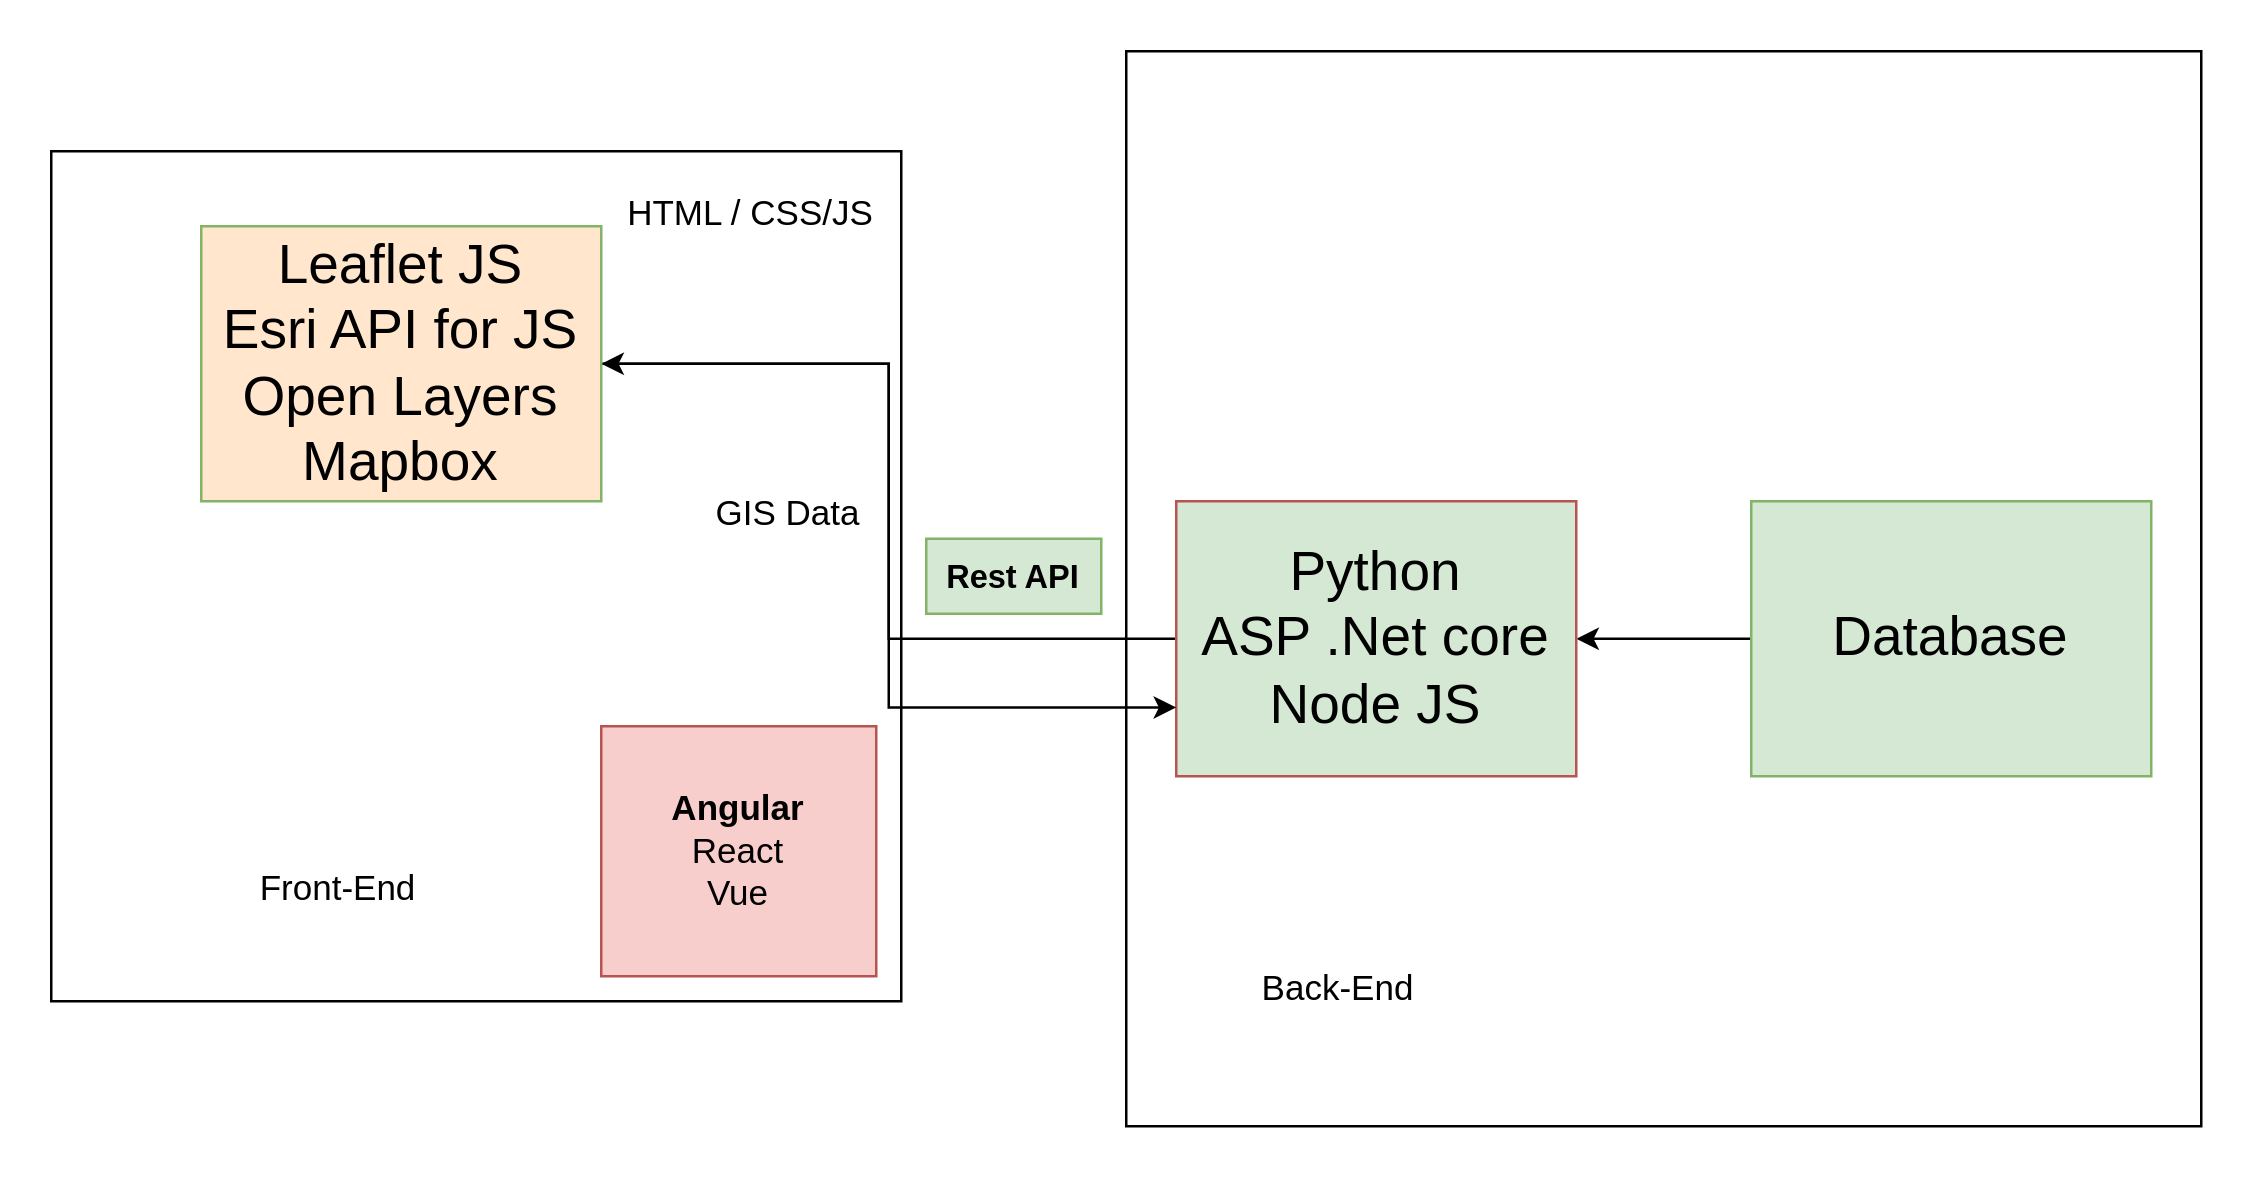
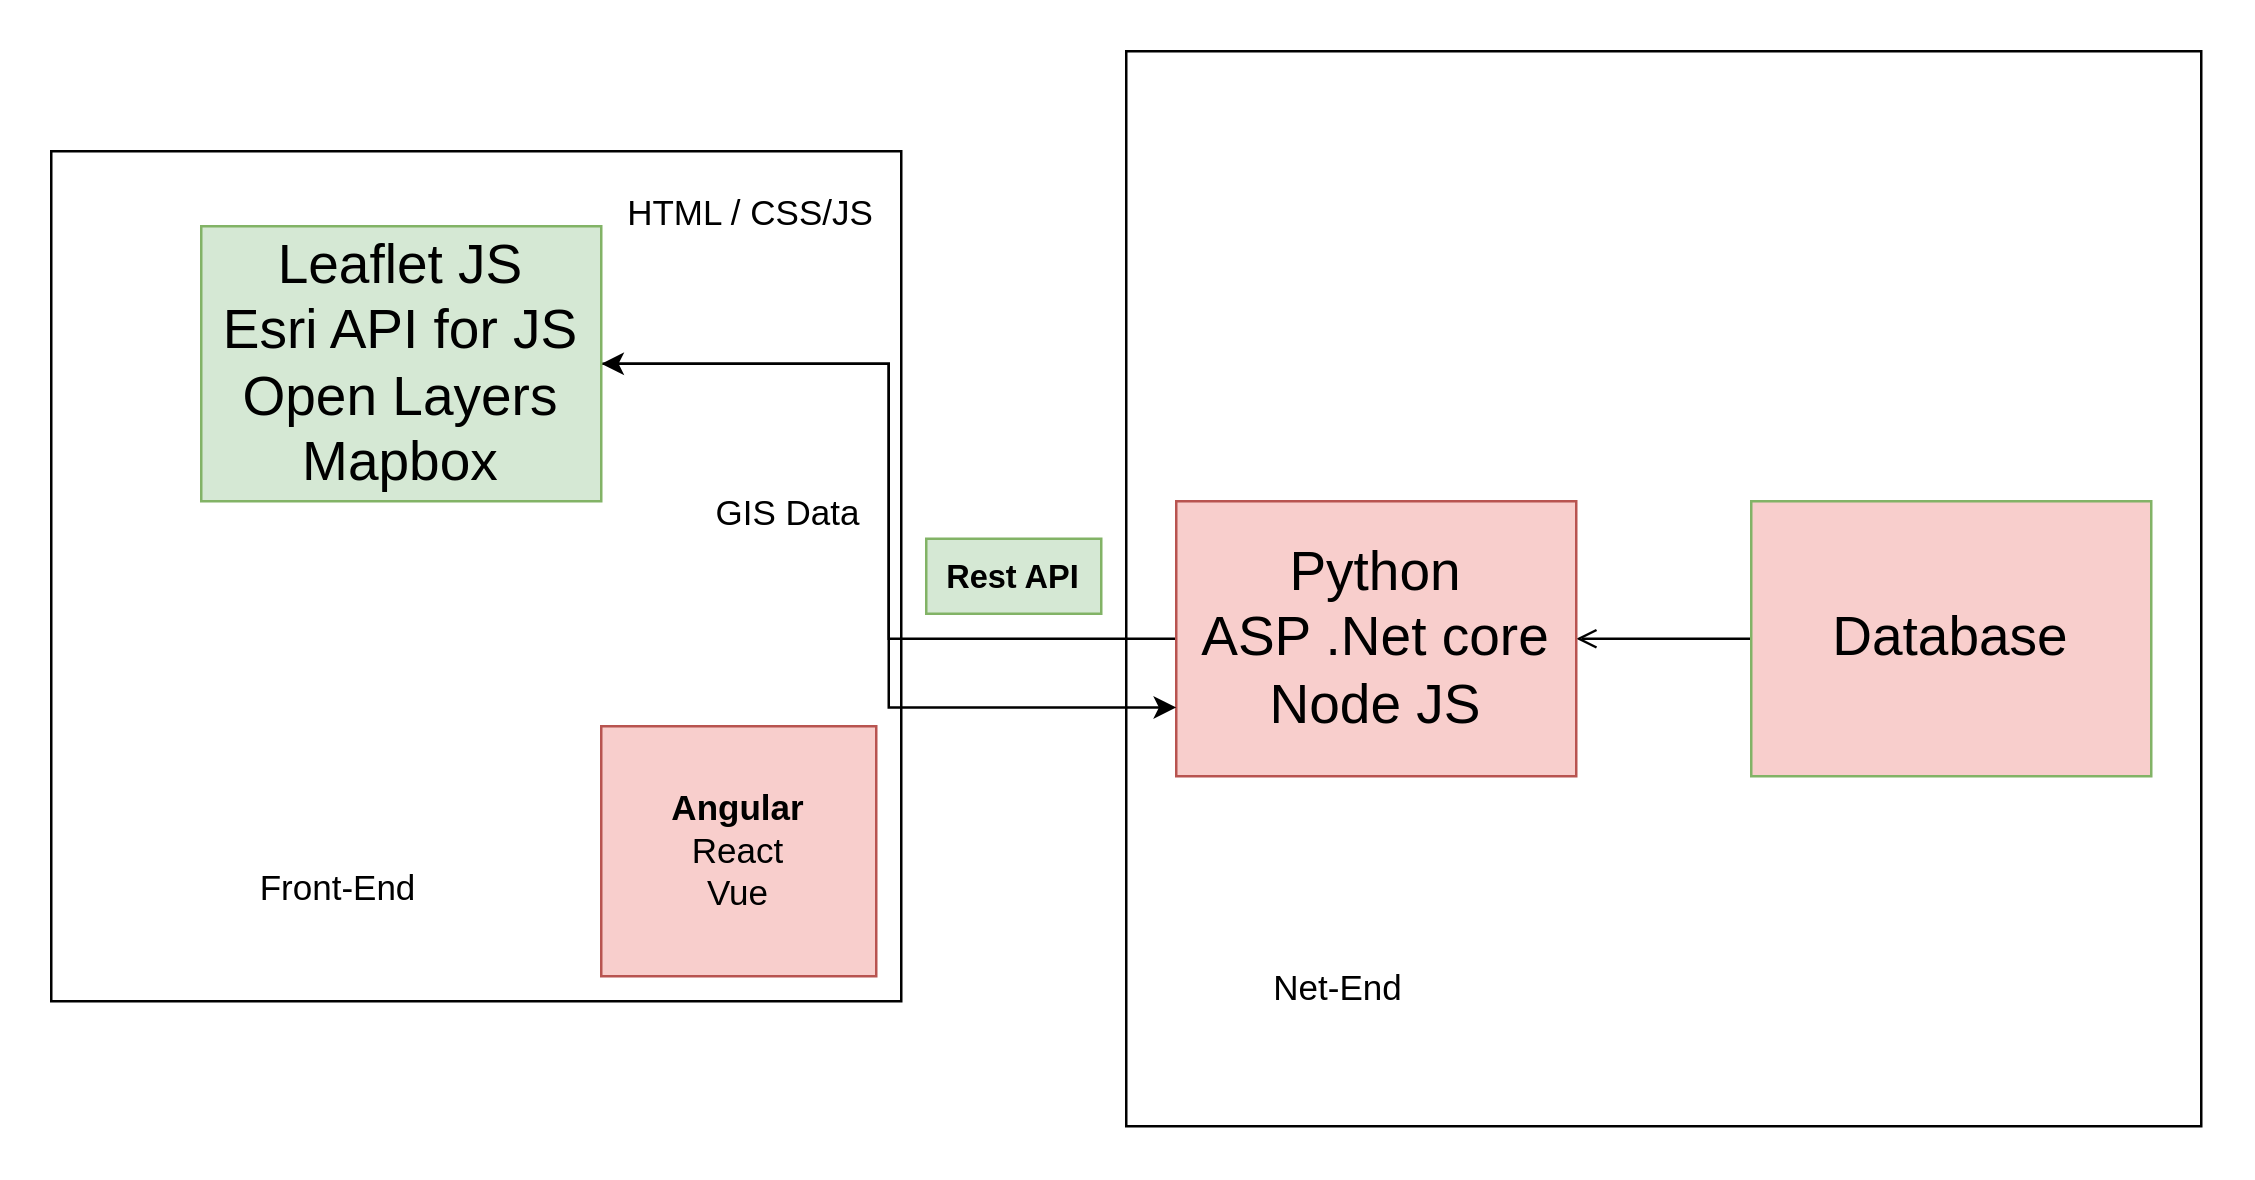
node "Leaflet JS Esri API for JS Open Layers Mapbox": fillcolor #ffe6cc -> #d5e8d4
node "Python ASP .Net core Node JS": fillcolor #d5e8d4 -> #f8cecc
edge "Database" -> "Python ASP .Net core Node JS": arrowhead classic -> open
node "Database": fillcolor #d5e8d4 -> #f8cecc
node "Back-End": label "Back-End" -> "Net-End"
